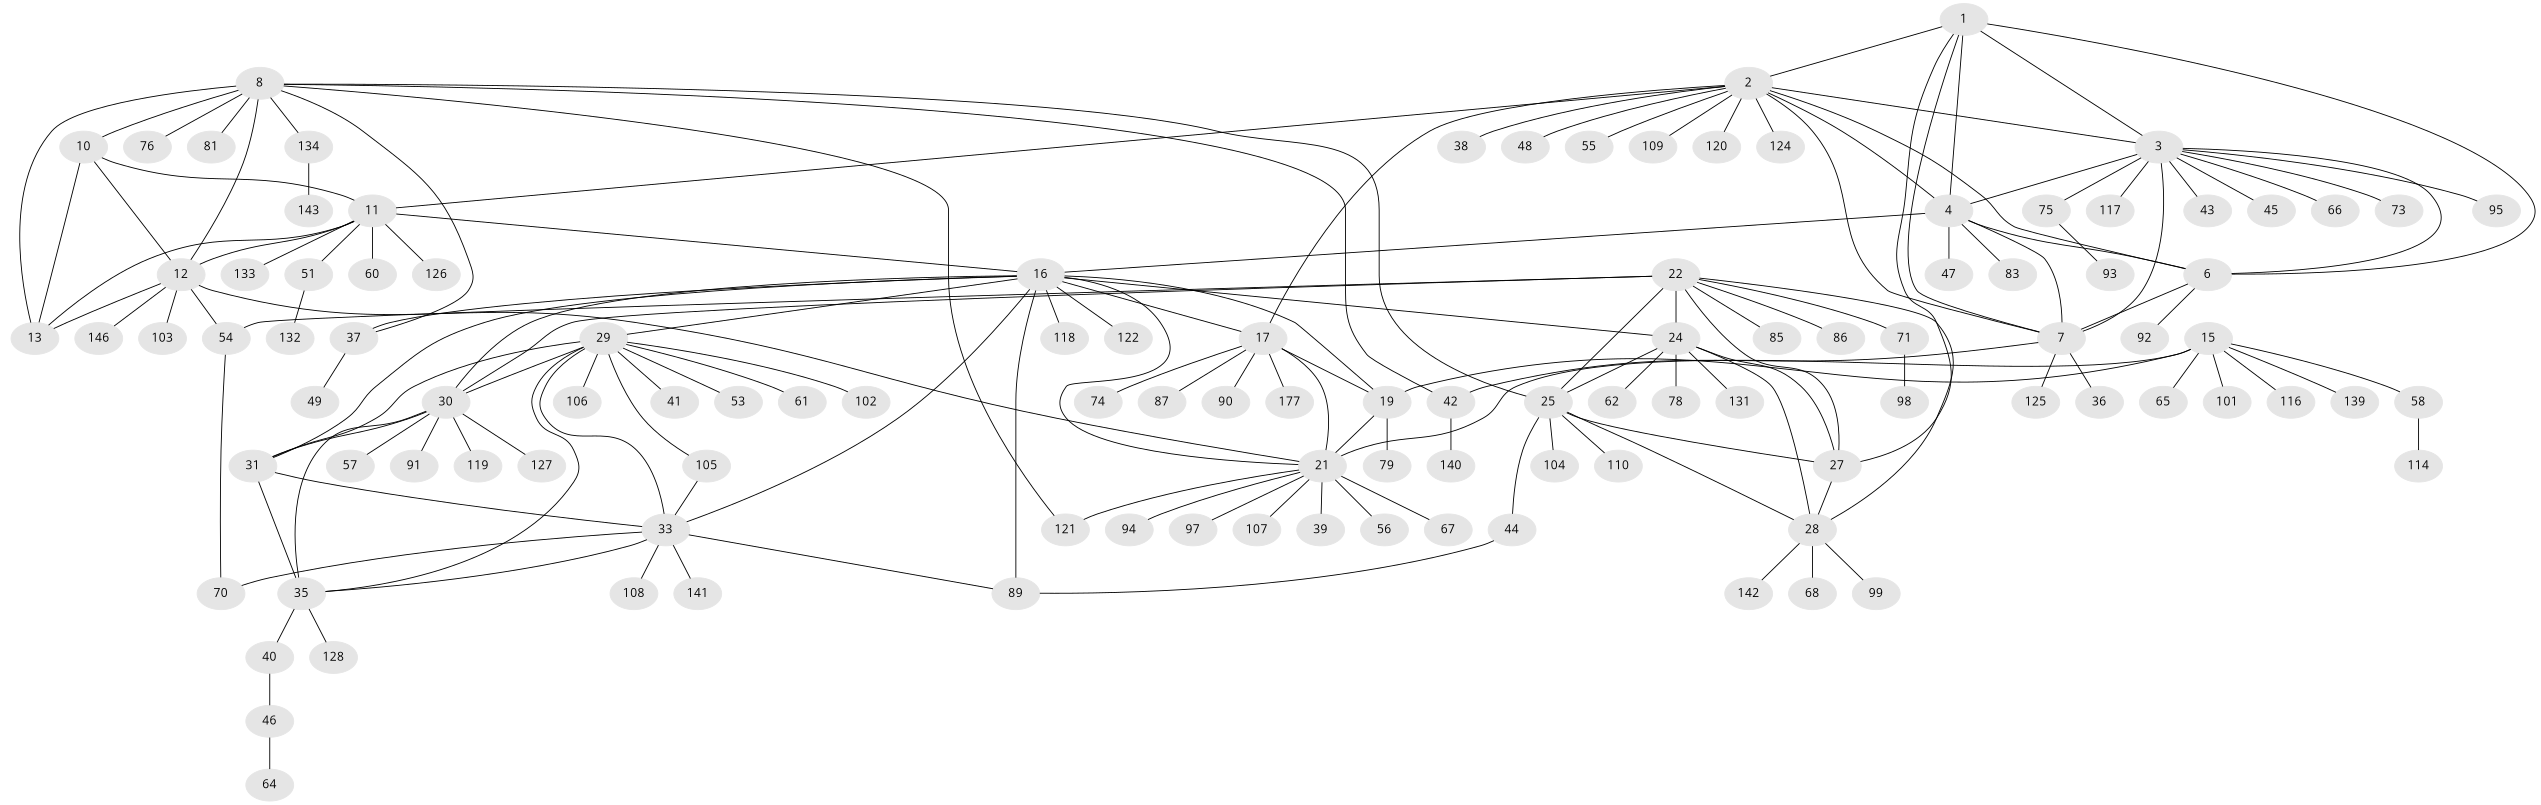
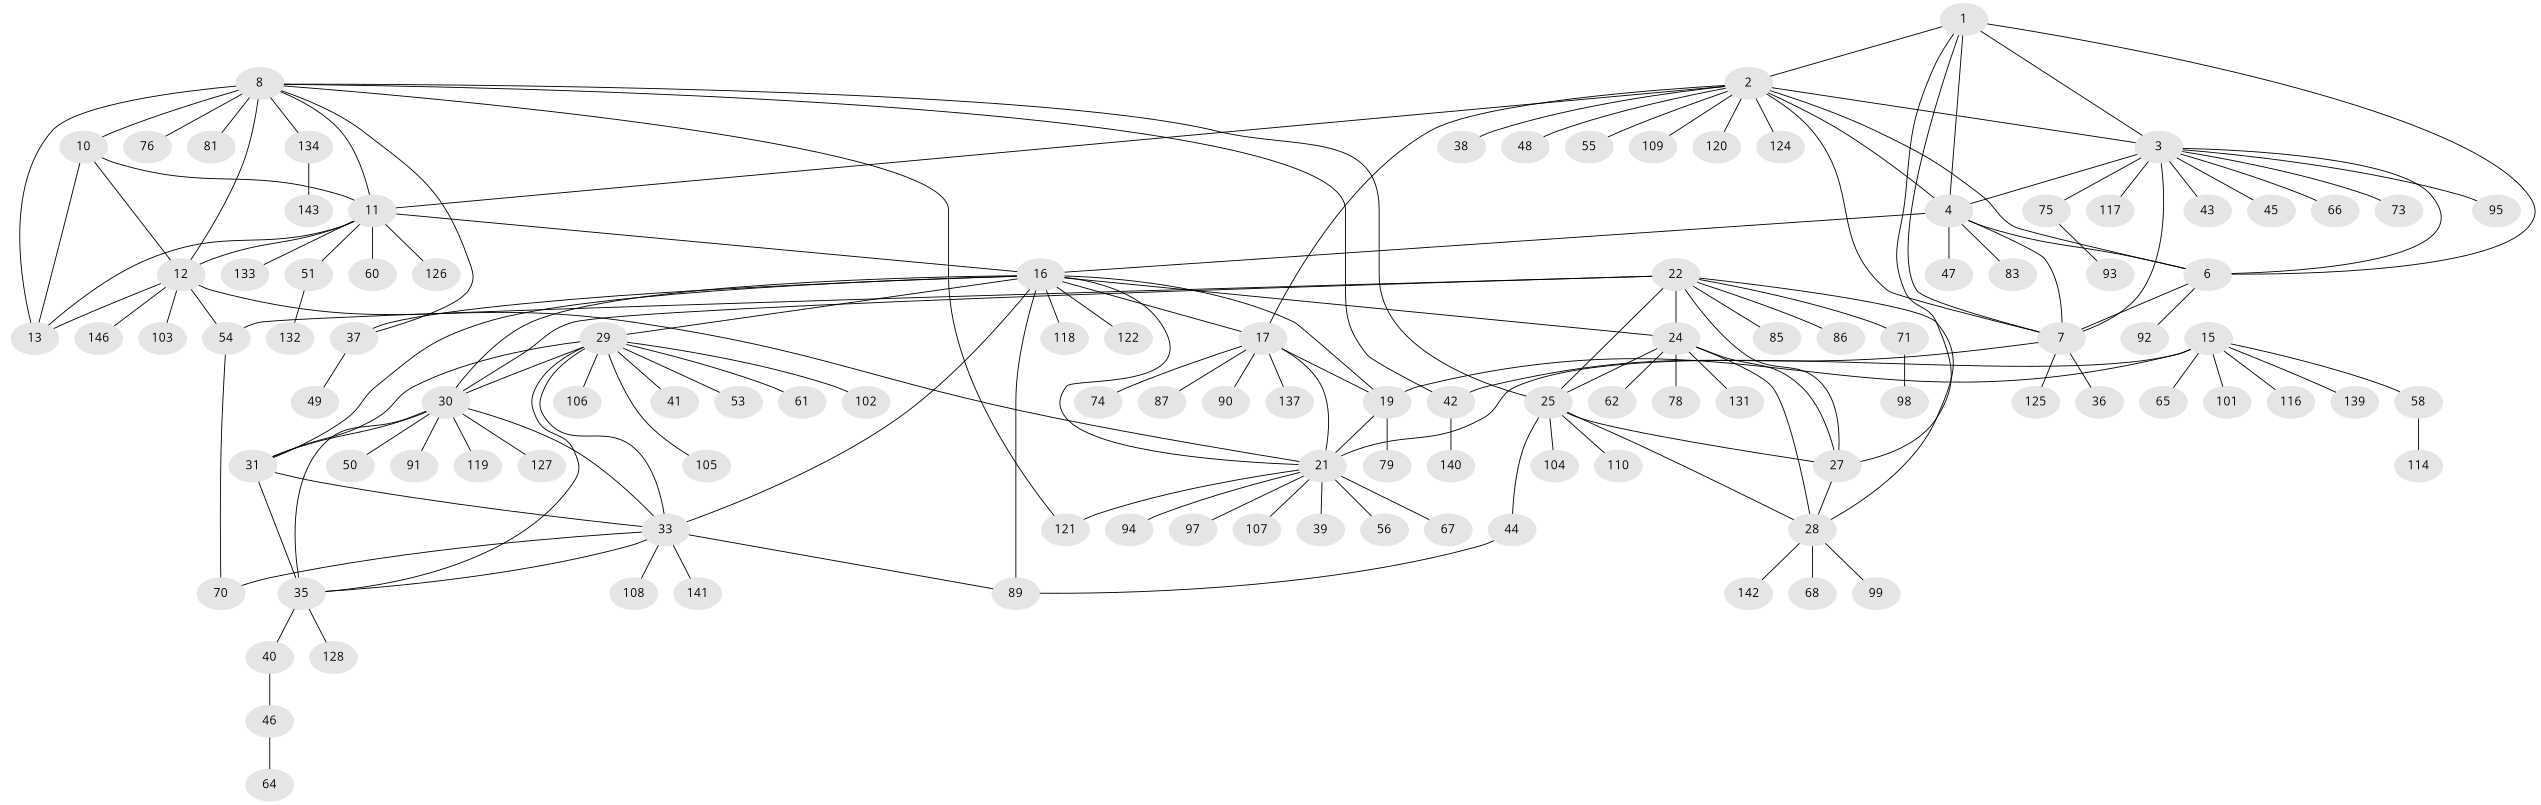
edge "8" -- "11": added
node "177": label "177" -> "137"
node "57": label "57" -> "50"
edge "105" -- "33": now "30" -- "33"
